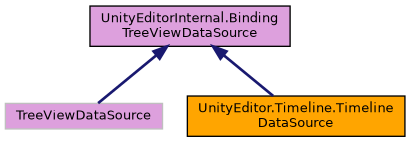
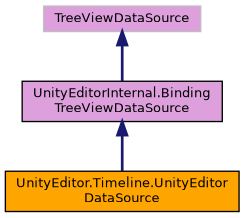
edge "TreeViewDataSource" -> "UnityEditorInternal.Binding TreeViewDataSource": reversed
node "UnityEditor.Timeline.Timeline DataSource": label "UnityEditor.Timeline.Timeline DataSource" -> "UnityEditor.Timeline.UnityEditor DataSource"
